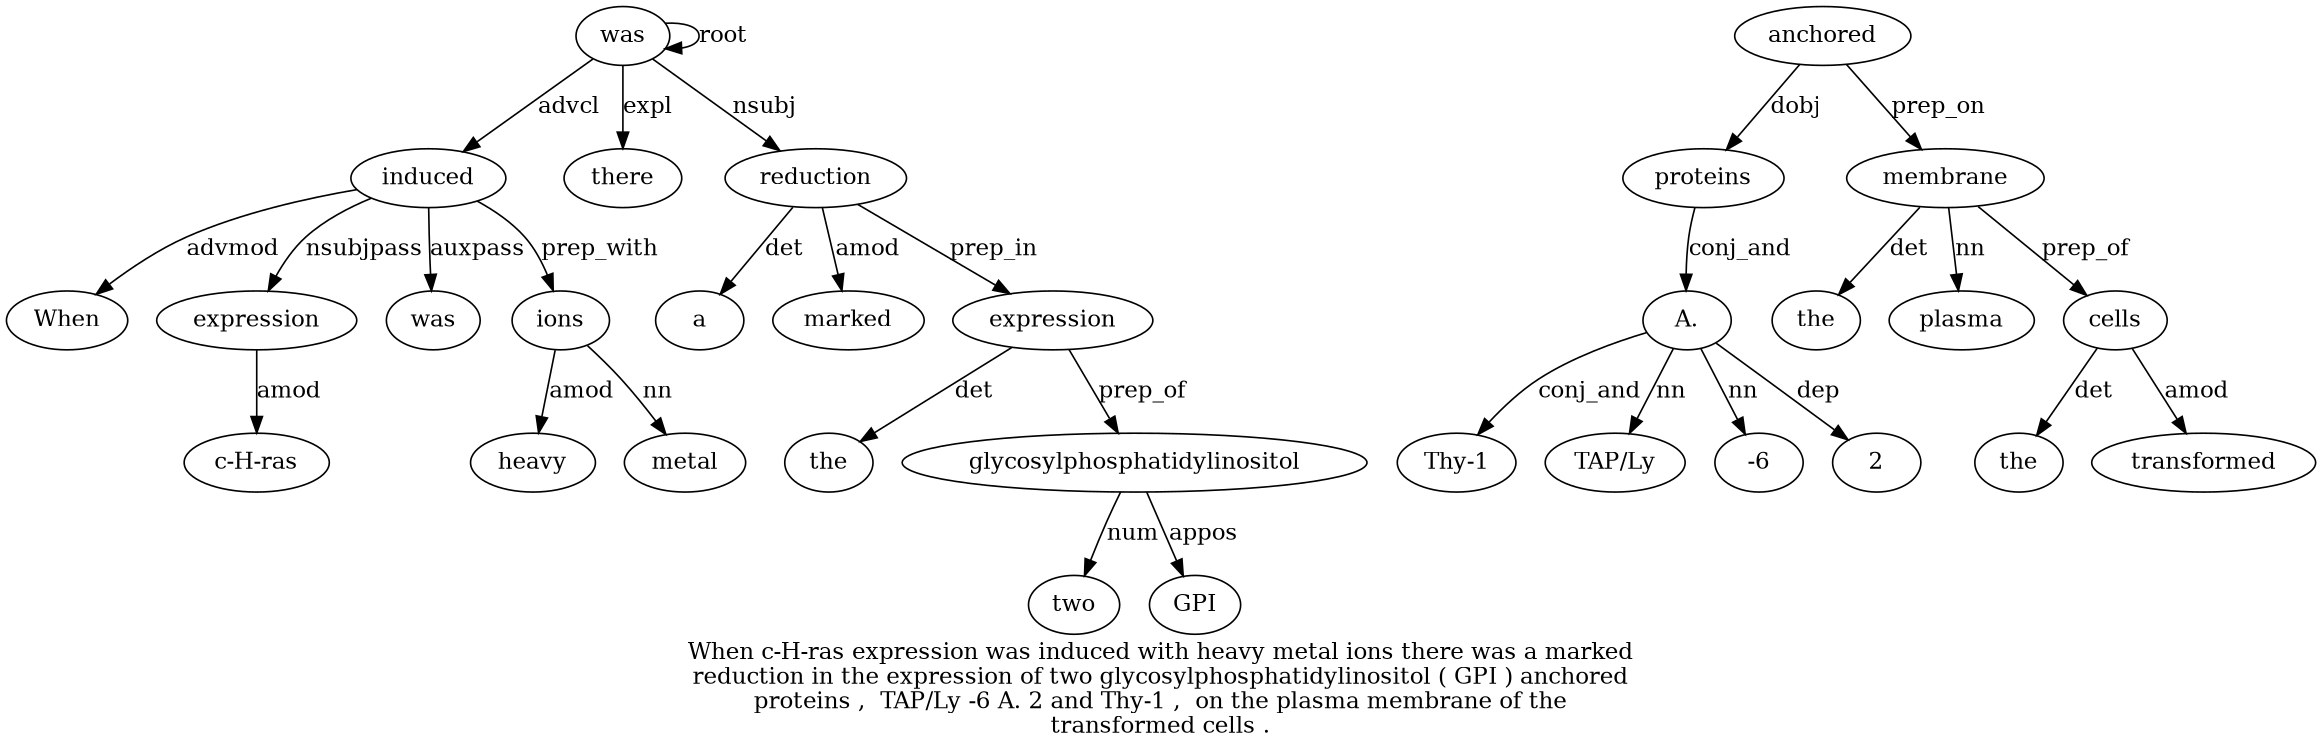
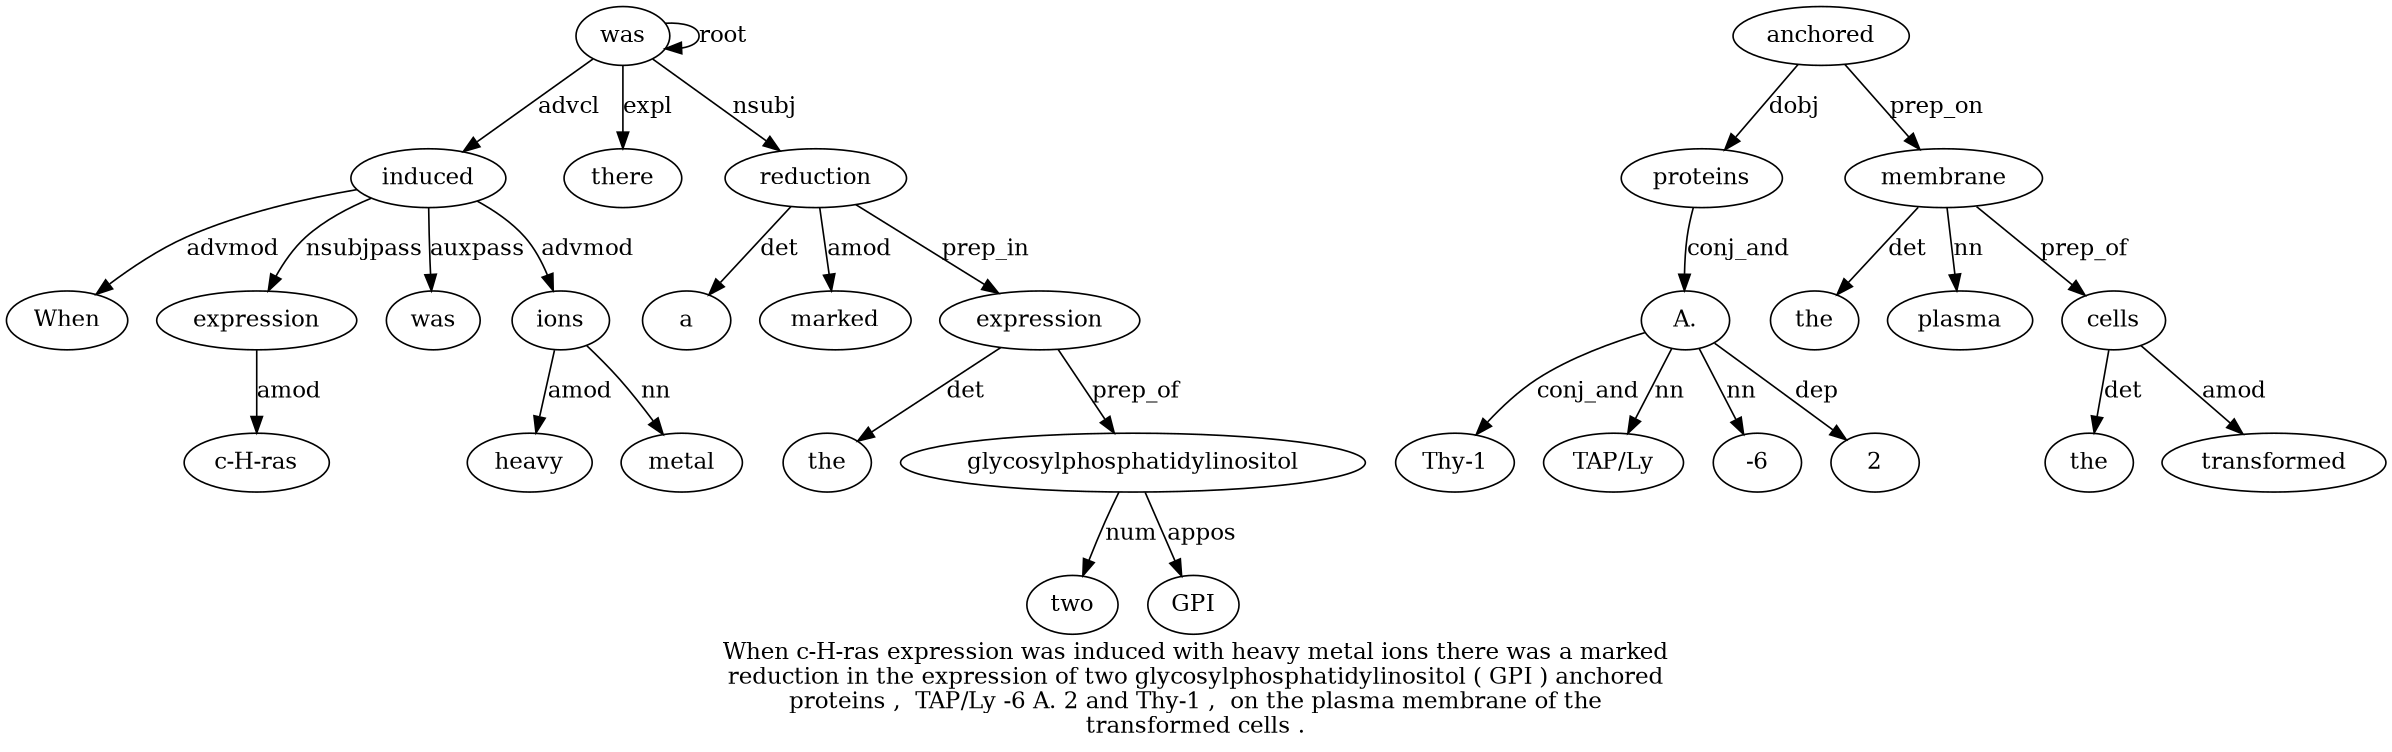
edge "induced" -> "ions": label "prep_with" -> "advmod"
